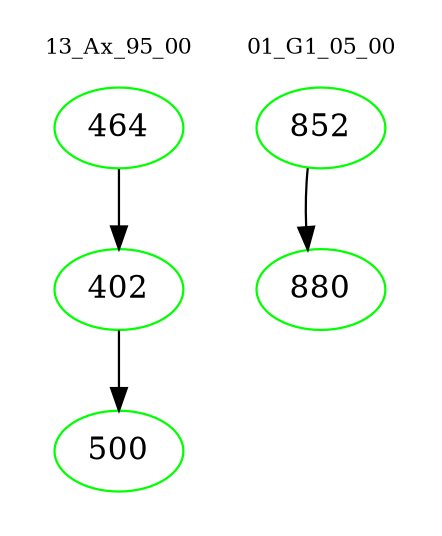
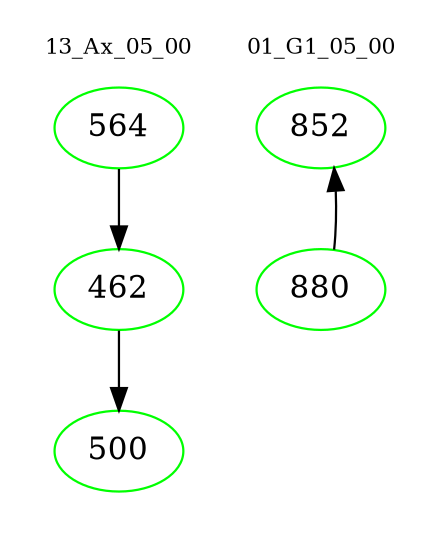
cluster "13_Ax_95_00": label "13_Ax_95_00" -> "13_Ax_05_00"
node "464": label "464" -> "564"
edge "852" -> "880": reversed
node "402": label "402" -> "462"
